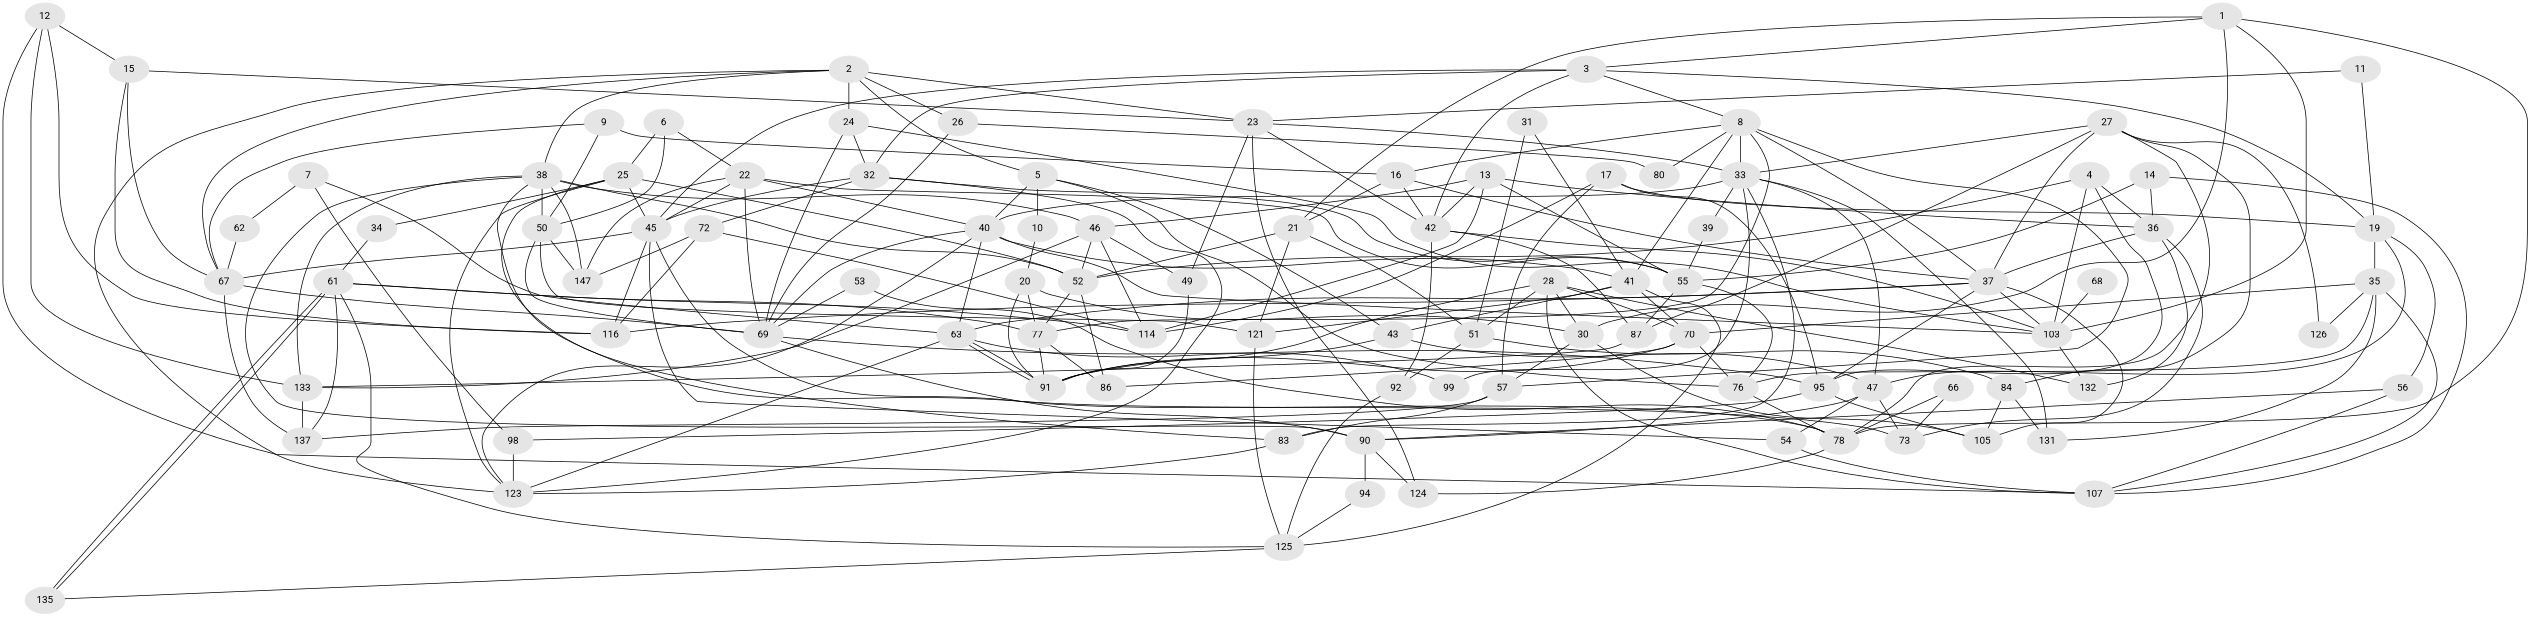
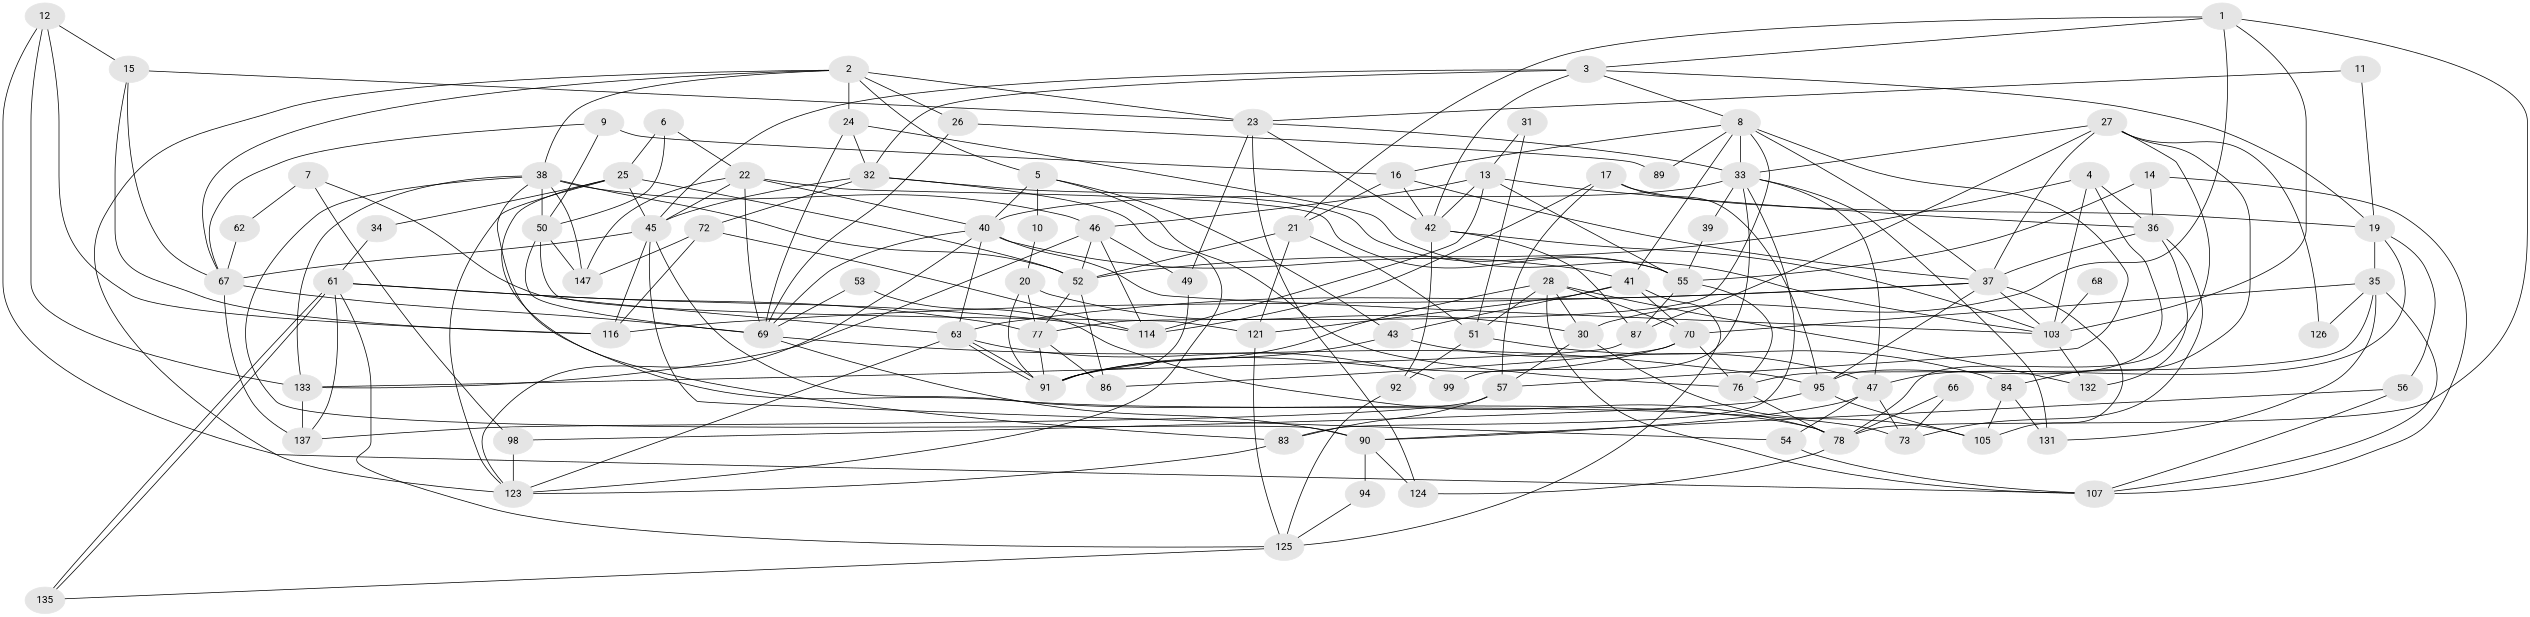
node "80": label "80" -> "89"
edge "31" -- "41": now "31" -- "13"
